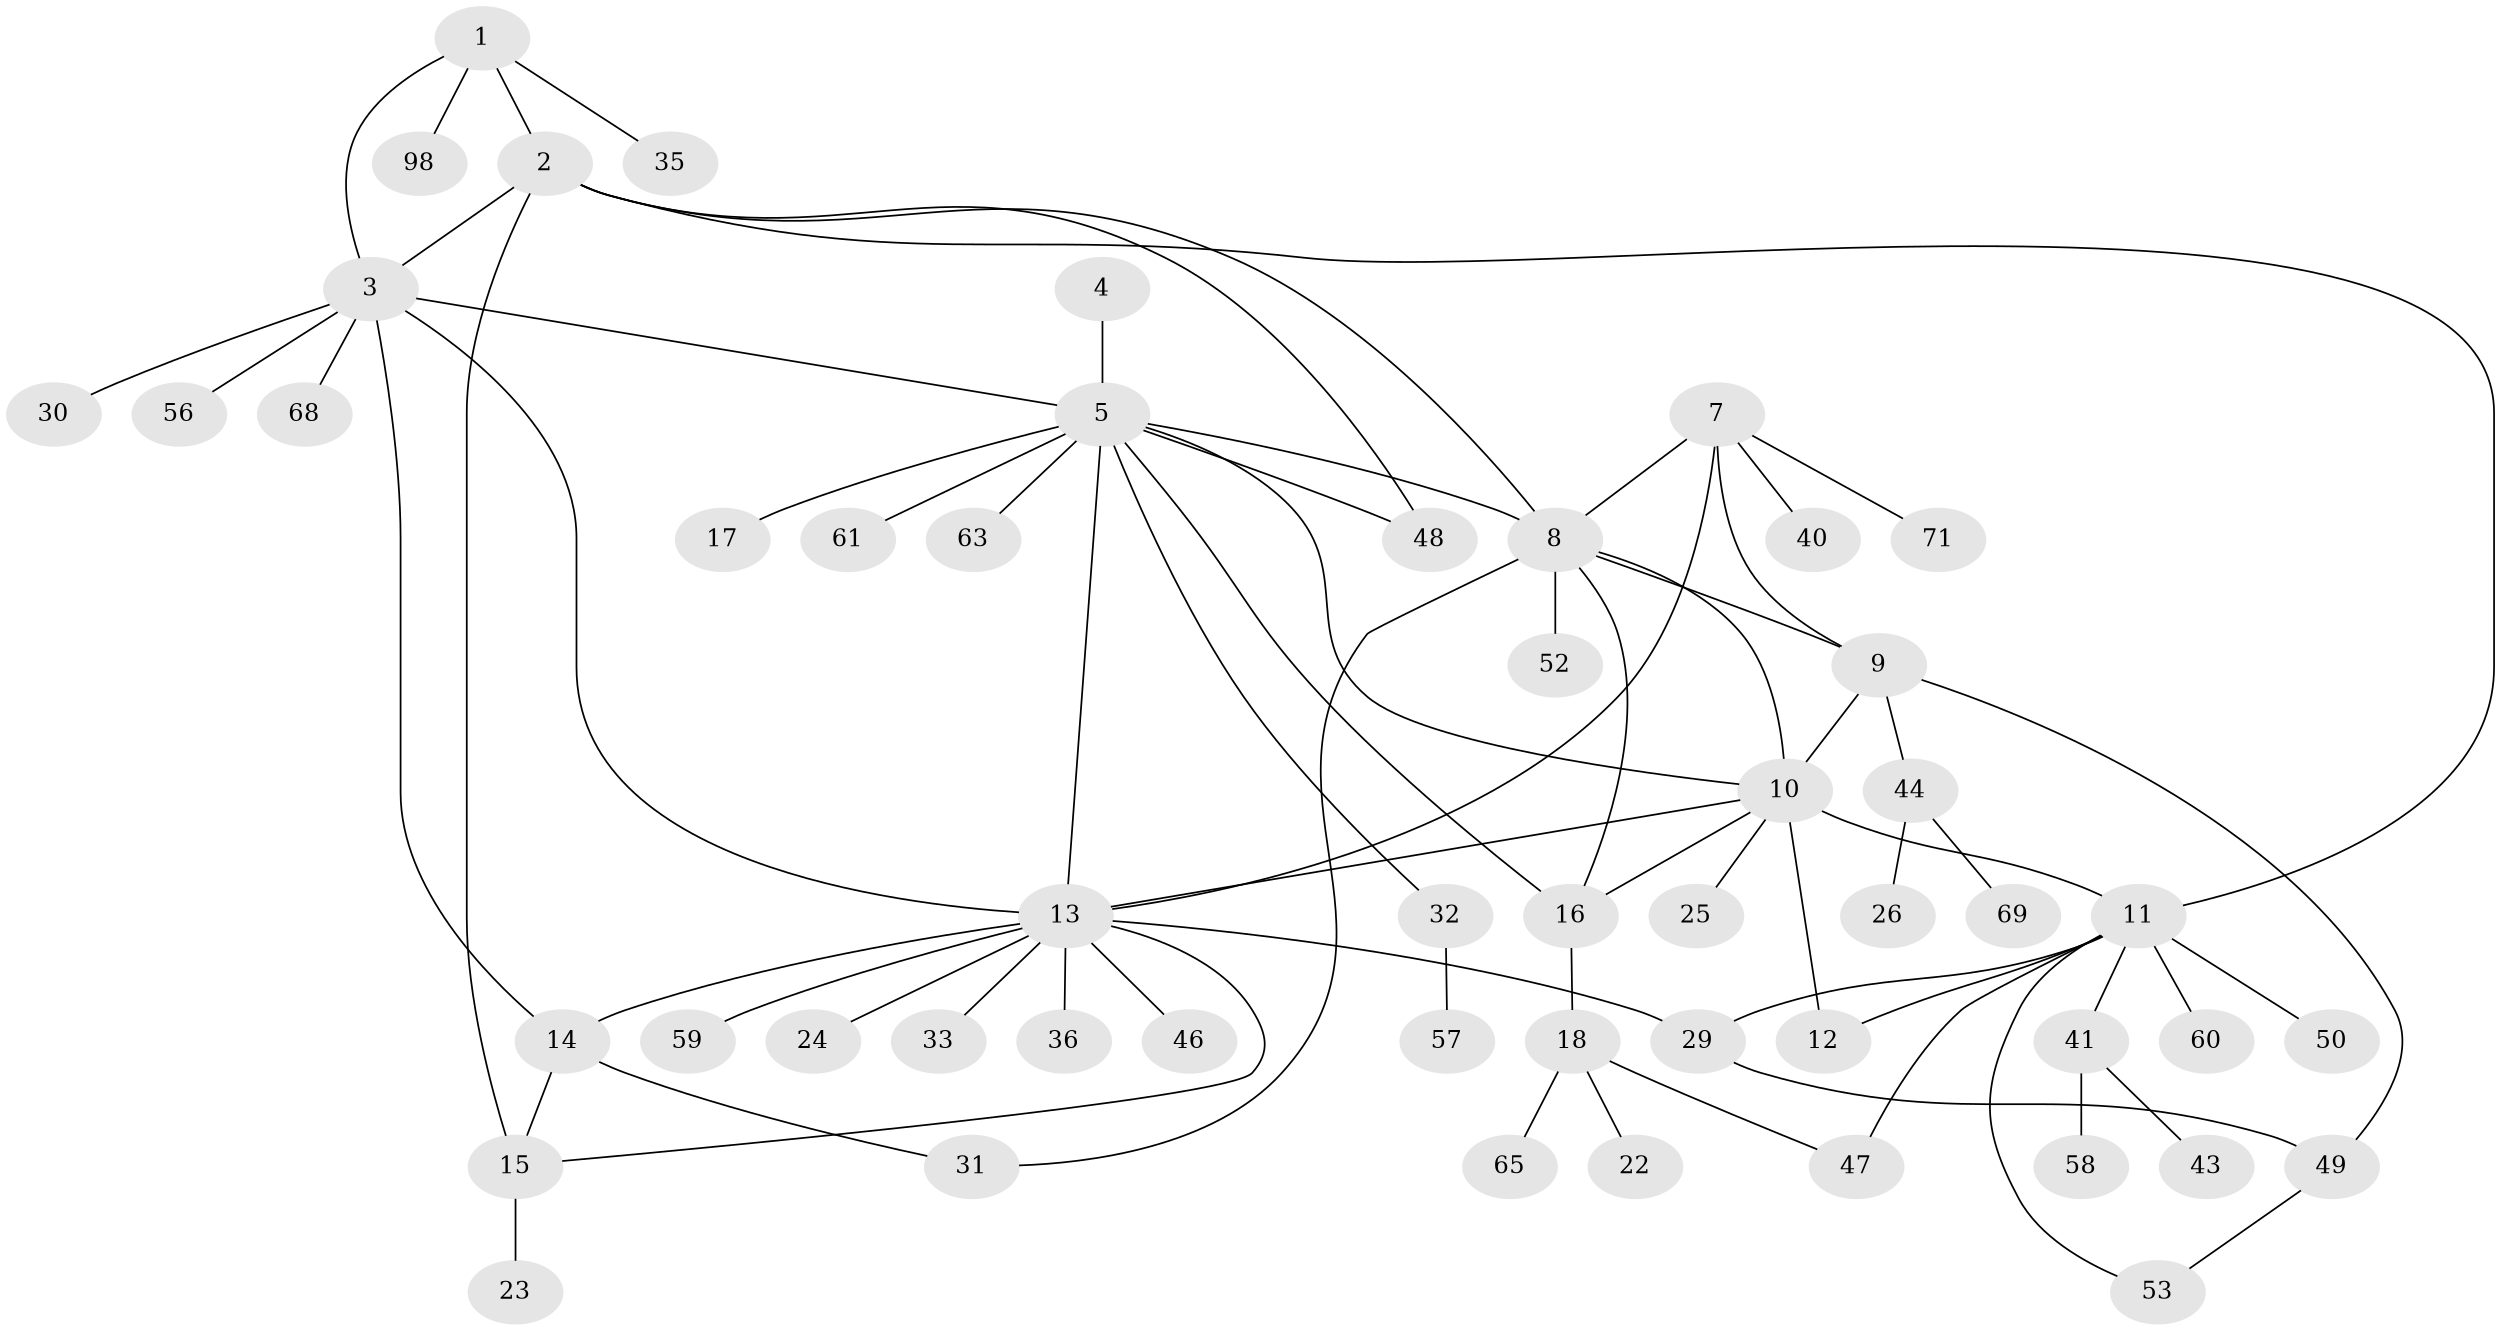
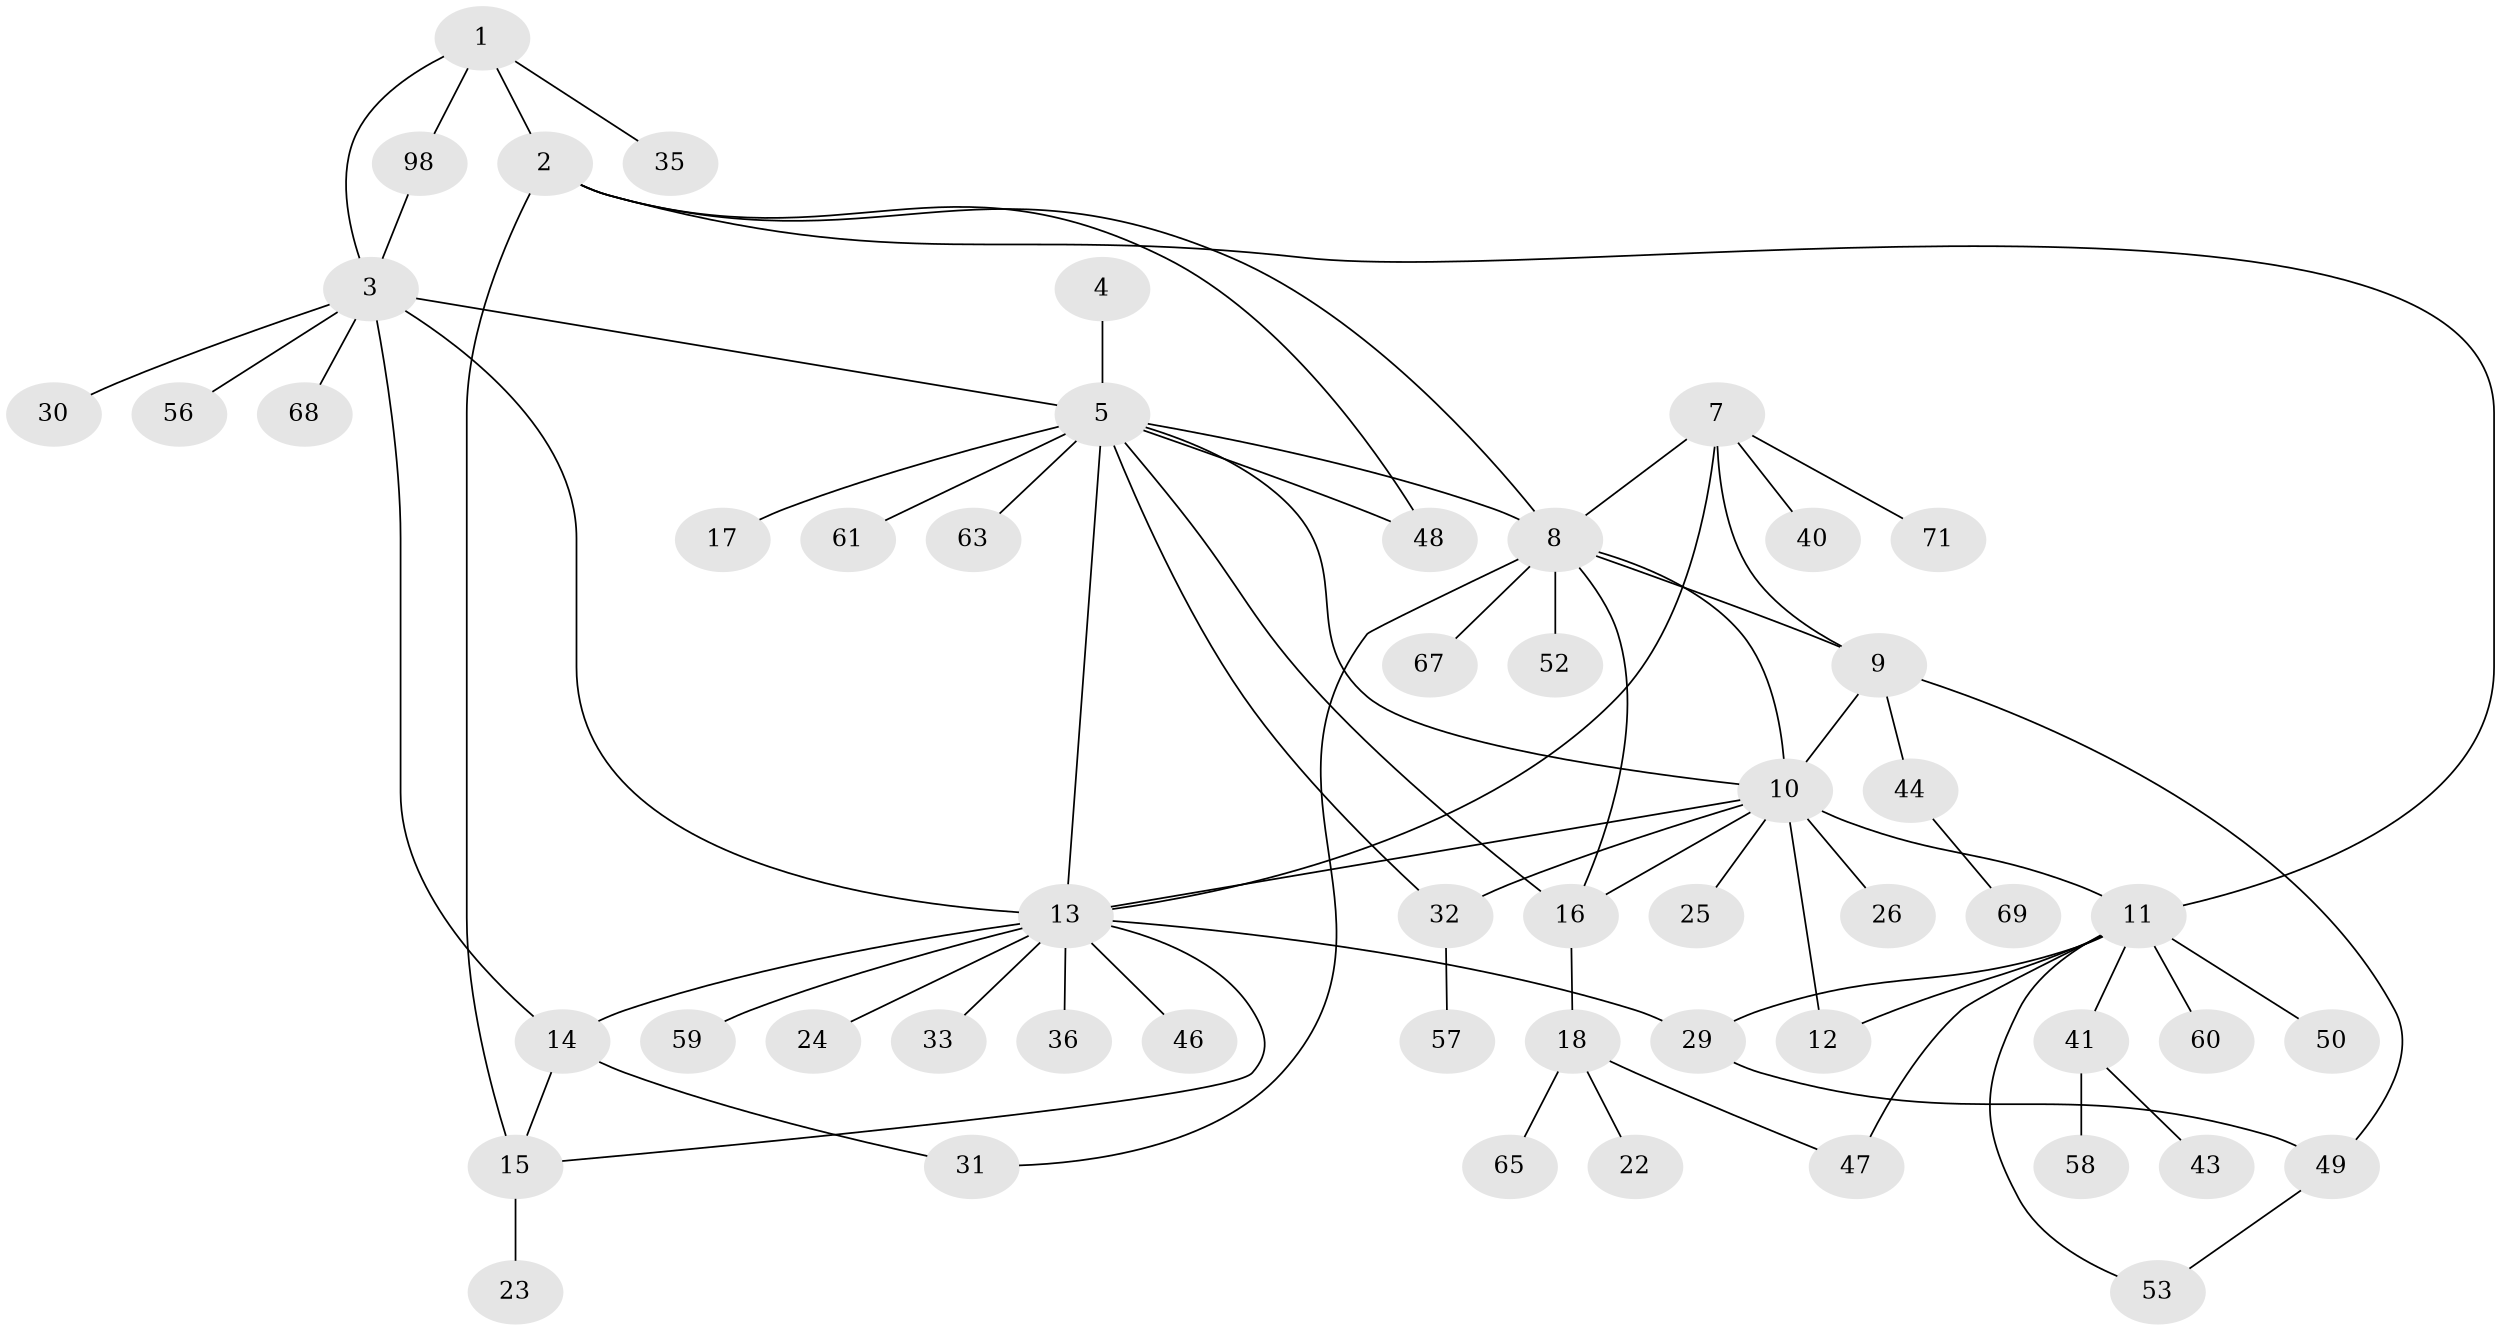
edge "2" -- "3": now "98" -- "3"
node "67": added
edge "10" -- "32": added
edge "44" -- "26": now "10" -- "26"
